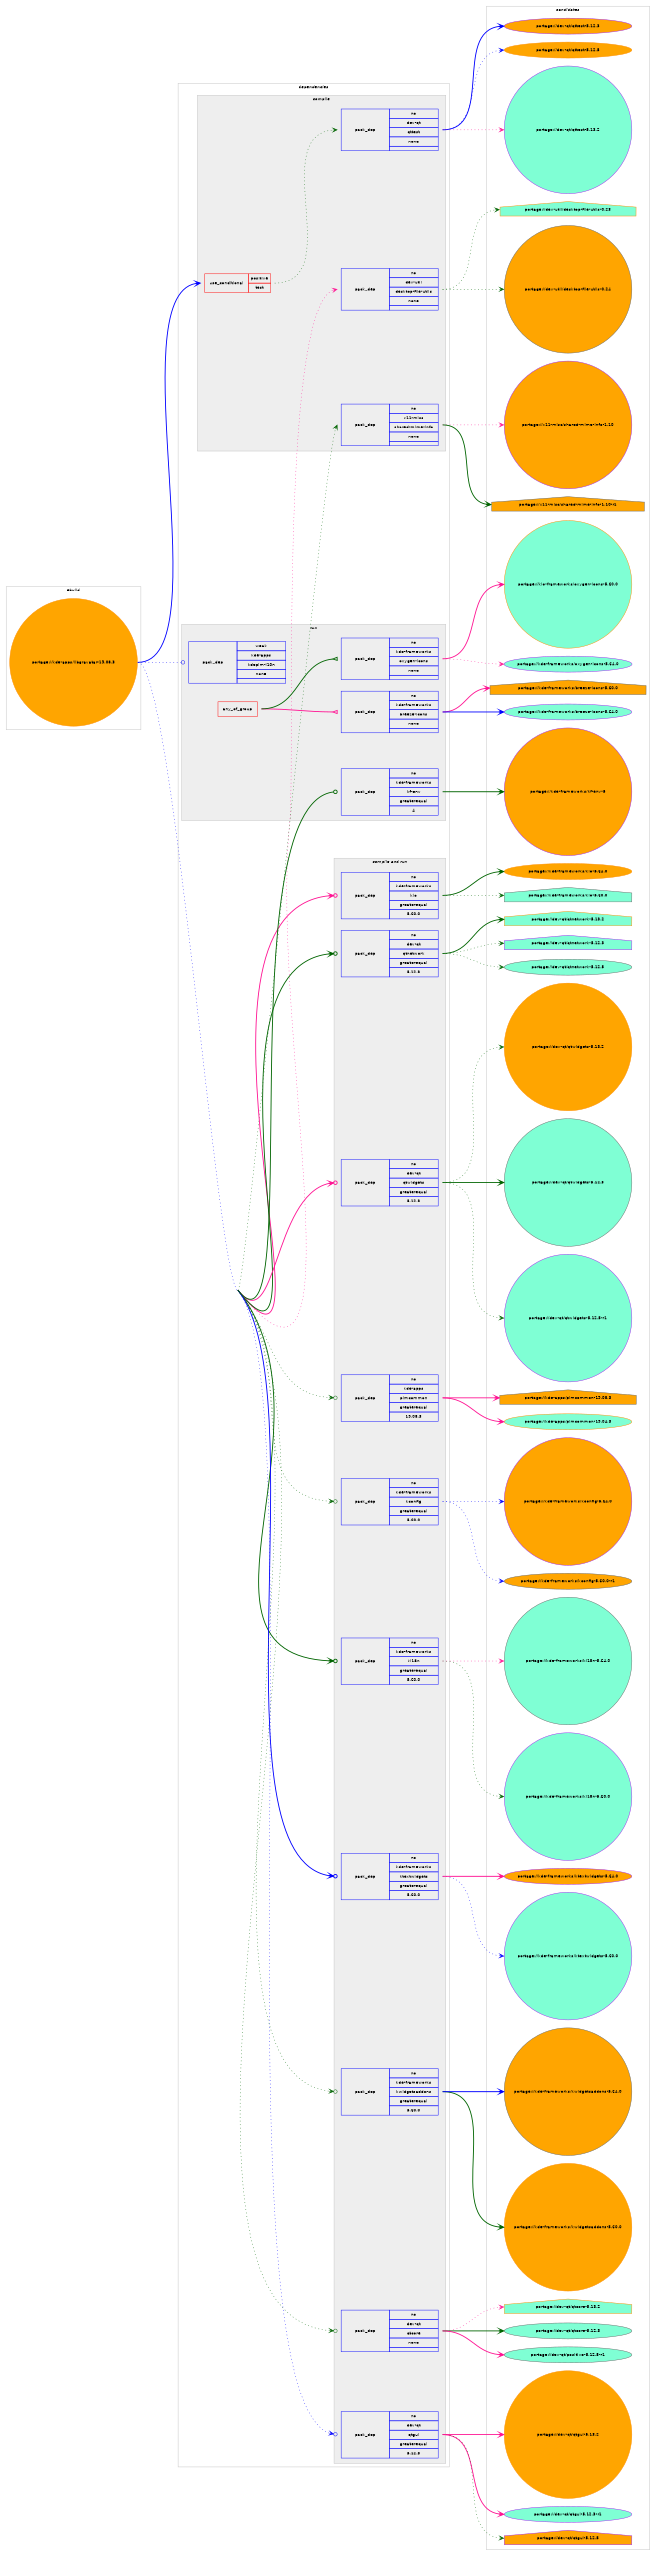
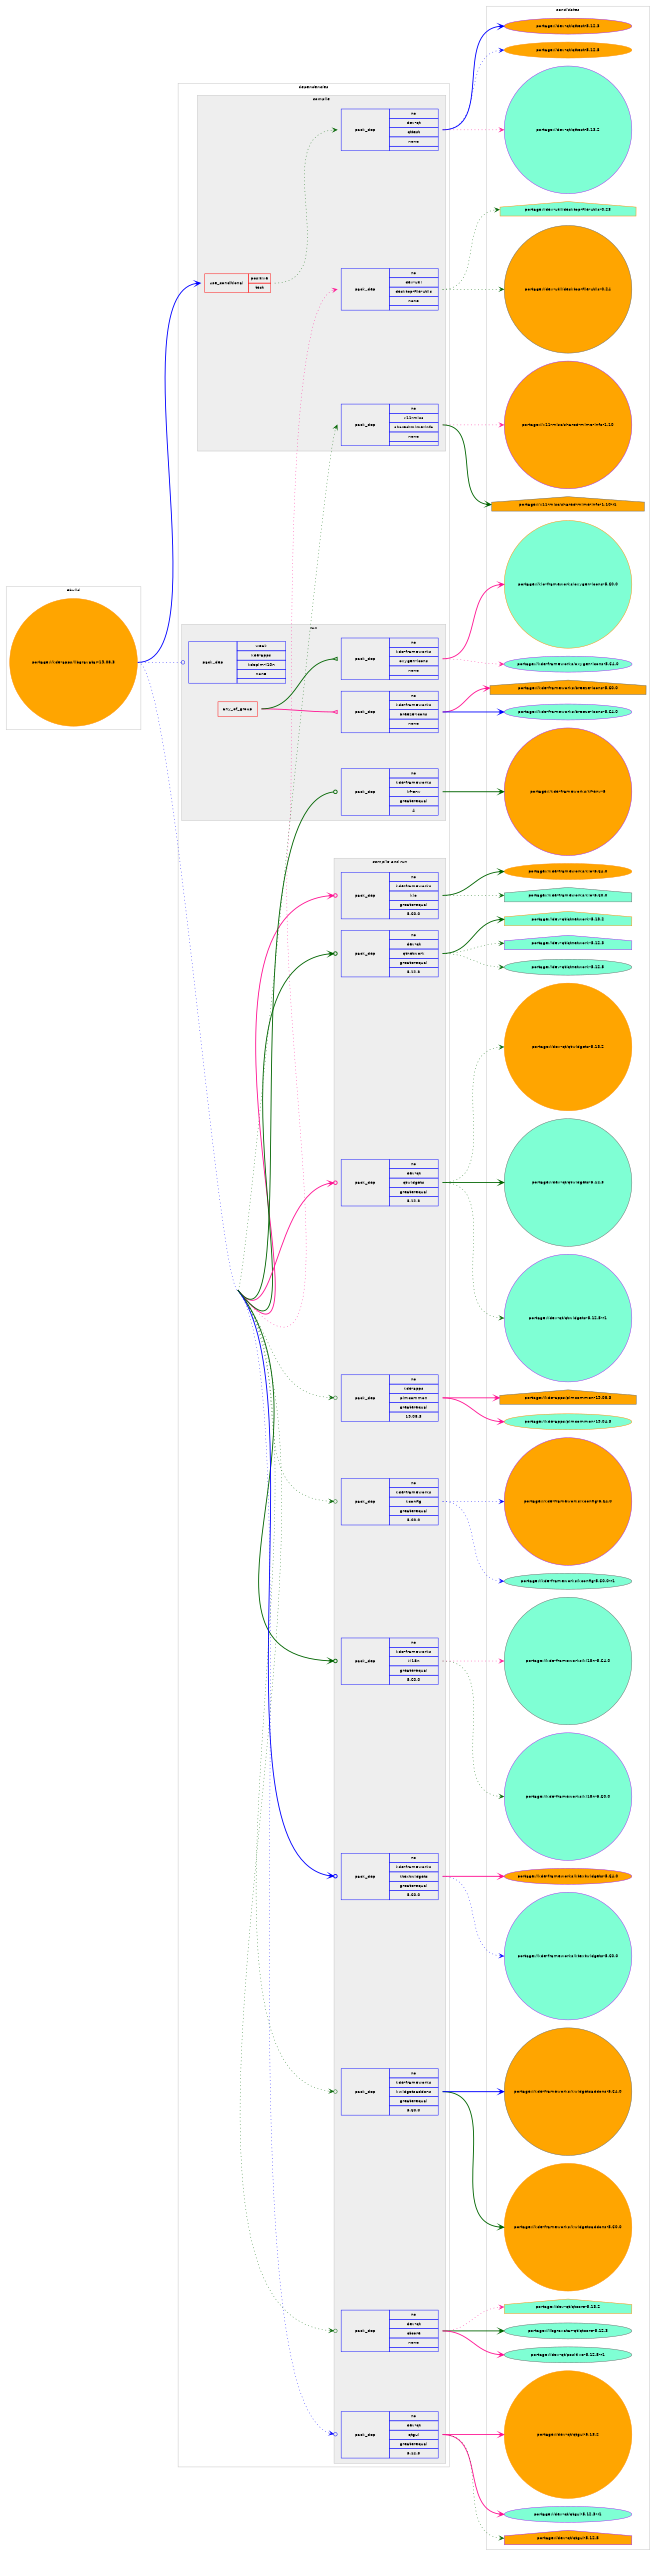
node "portage://kde-frameworks/kconfig-5.60.0-r1": fillcolor orange -> aquamarine
node "portage://dev-qt/qtcore-5.12.3": label "portage://dev-qt/qtcore-5.12.3" -> "portage://libgravatar-qt/qtcore-5.12.3"
